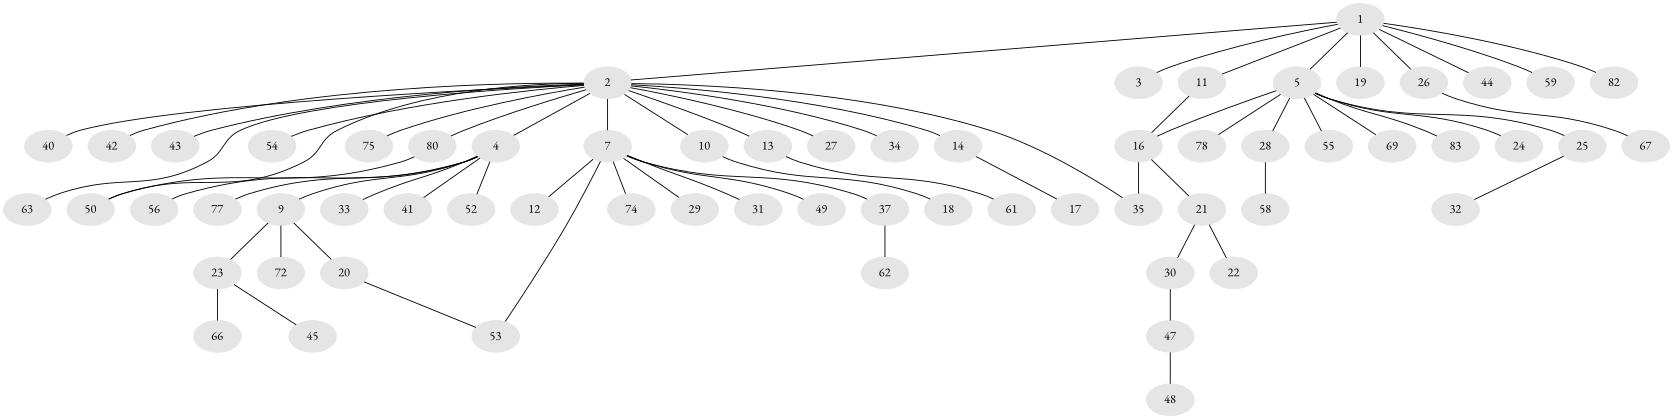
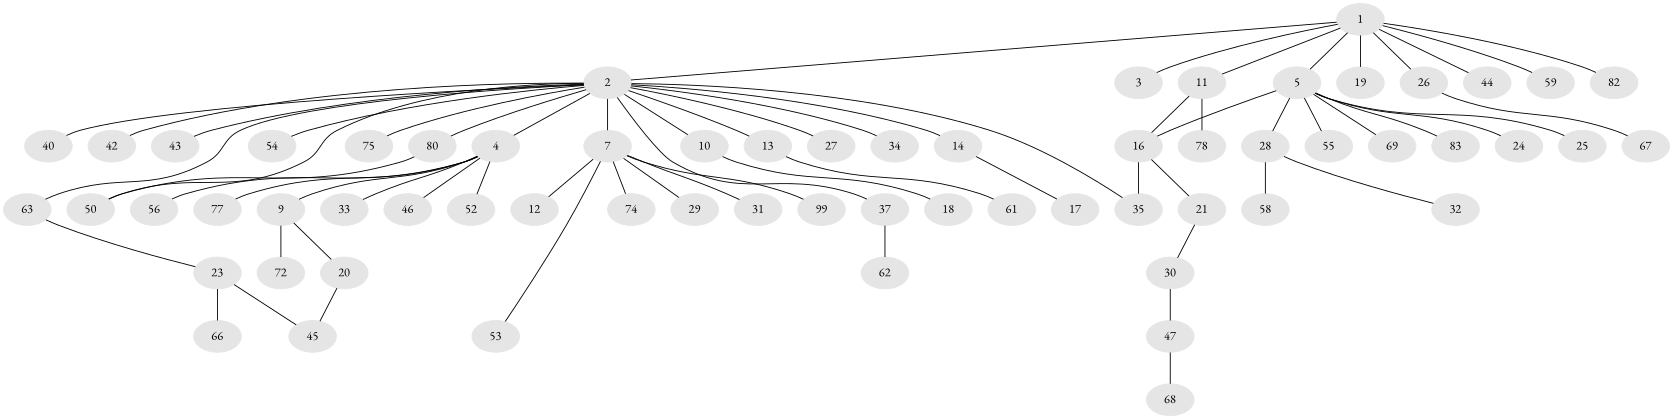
edge "5" -- "78": now "11" -- "78"
edge "7" -- "37": now "2" -- "37"
edge "25" -- "32": now "28" -- "32"
node "41": label "41" -> "46"
node "49": label "49" -> "99"
edge "9" -- "23": now "63" -- "23"
node "22": removed
edge "20" -- "53": now "20" -- "45"
node "48": label "48" -> "68"
